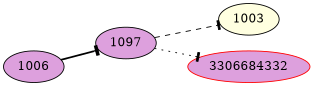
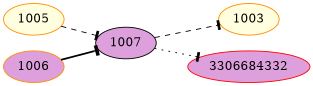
node "1005": added
node "1003": color black -> darkorange
node "1097": label "1097" -> "1007"
node "1006": color black -> darkorange
